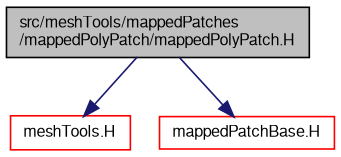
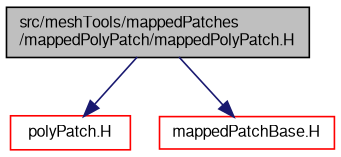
node "meshTools.H": label "meshTools.H" -> "polyPatch.H"
